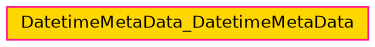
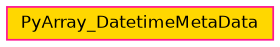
node "DatetimeMetaData_DatetimeMetaData": label "DatetimeMetaData_DatetimeMetaData" -> "PyArray_DatetimeMetaData"
